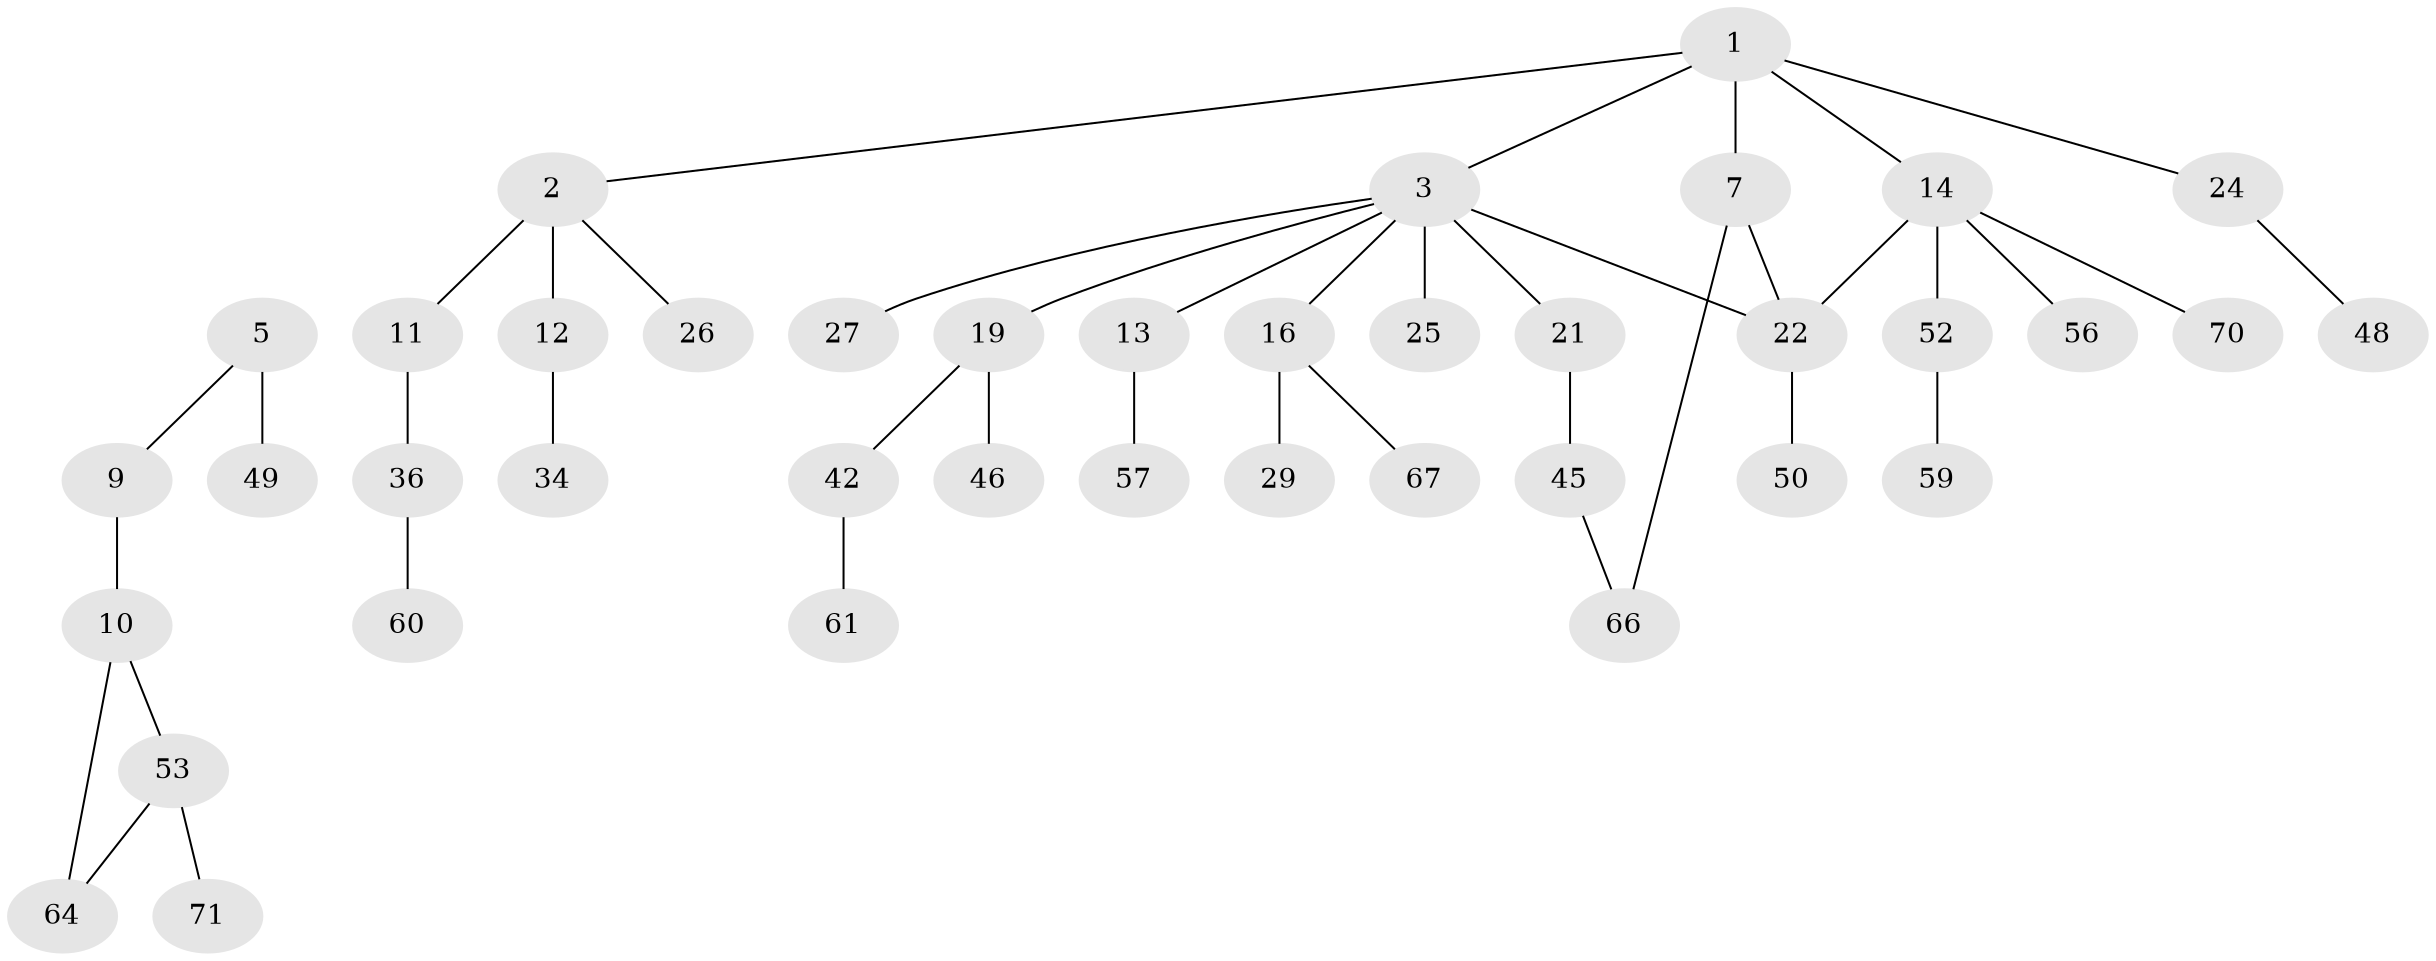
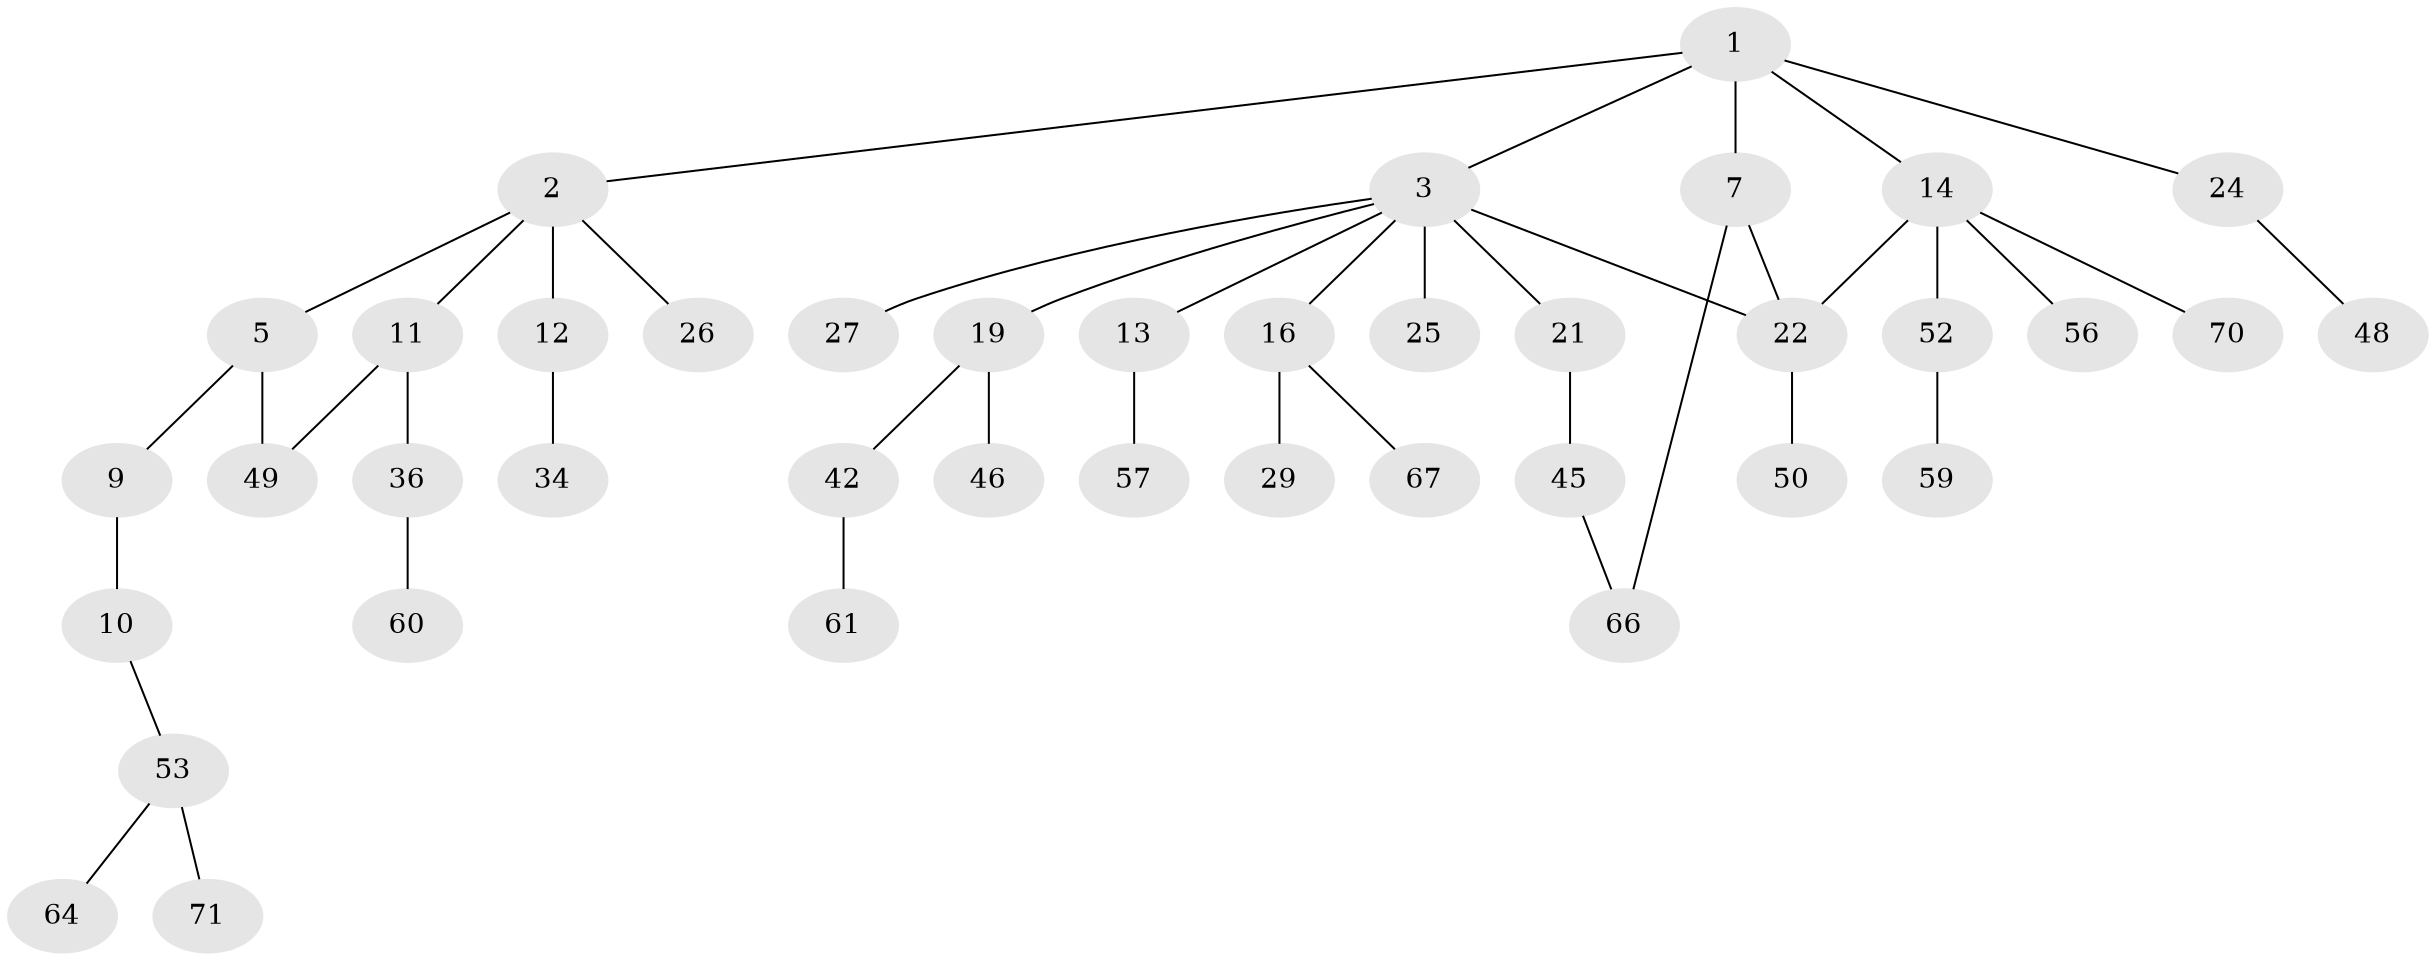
edge "2" -- "5": added
edge "11" -- "49": added
edge "10" -- "64": removed
